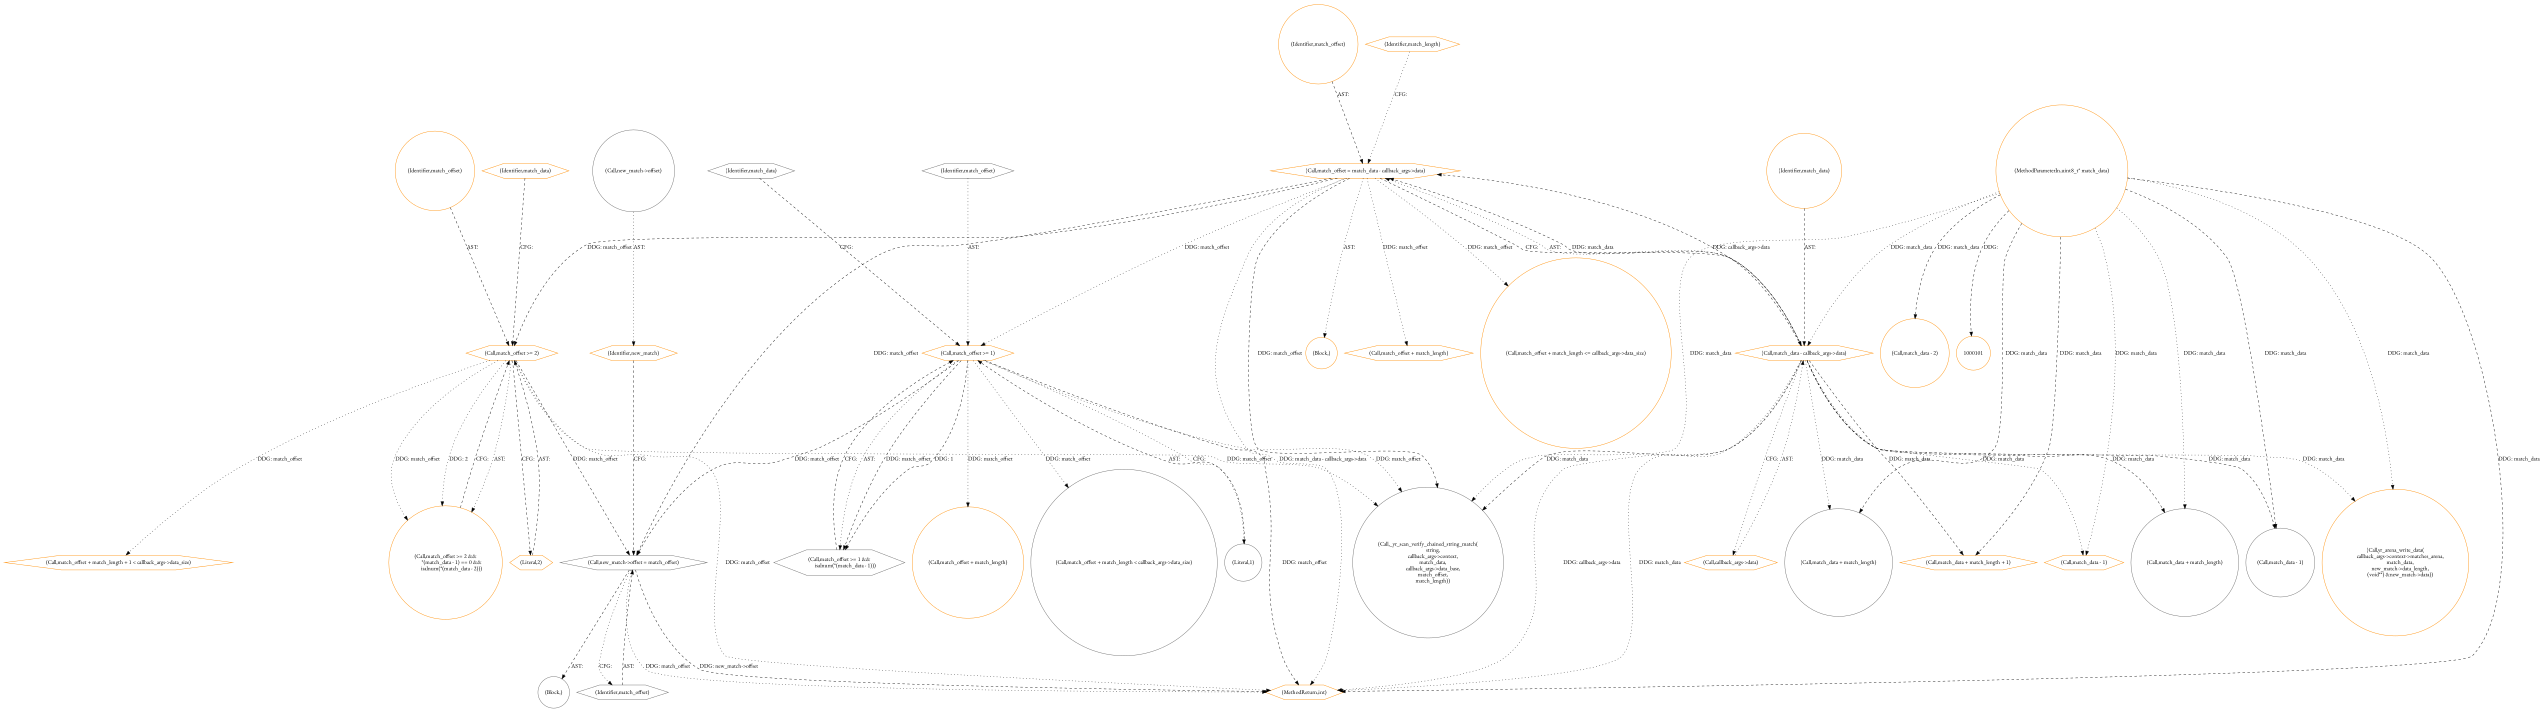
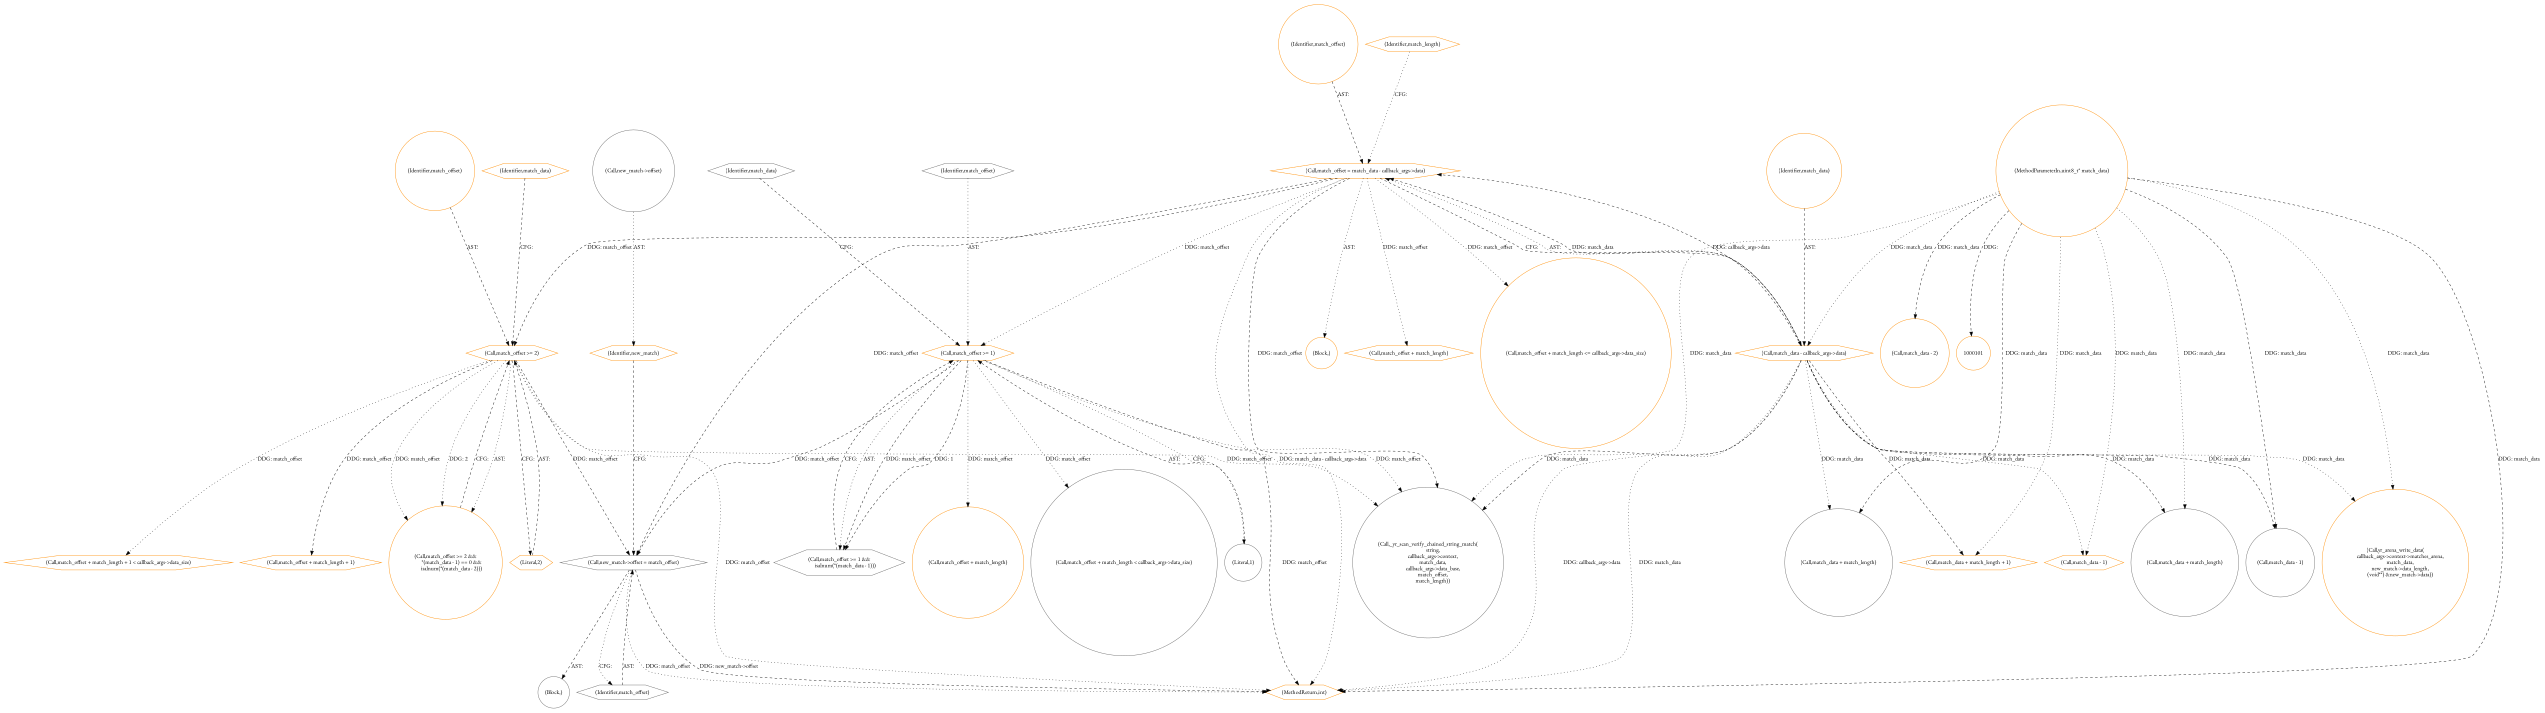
edge "(MethodParameterIn,uint8_t* match_data)" -> "(Call,match_data + match_length + 1)": style dashed -> dotted
node "(Call,match_offset + match_length + 1)": added
node "(Call,callback_args->data)": removed
